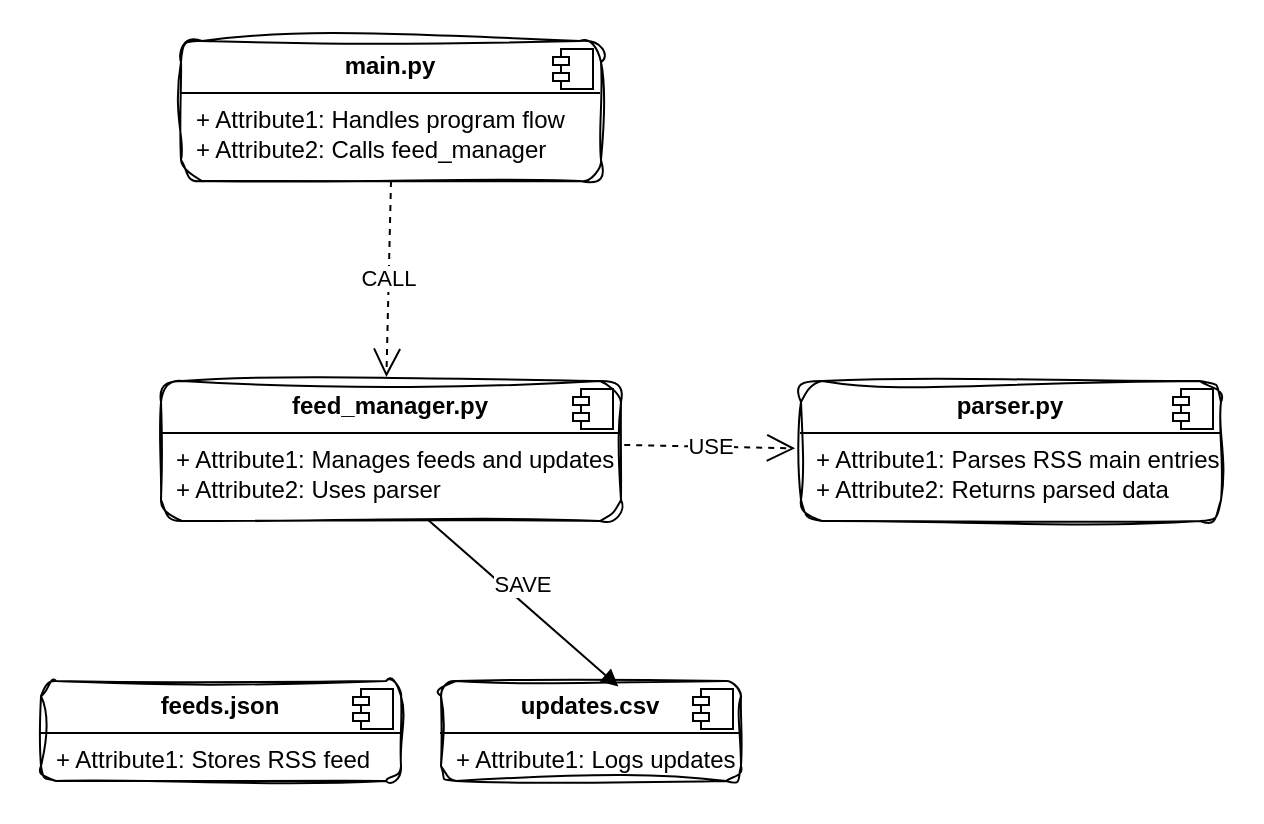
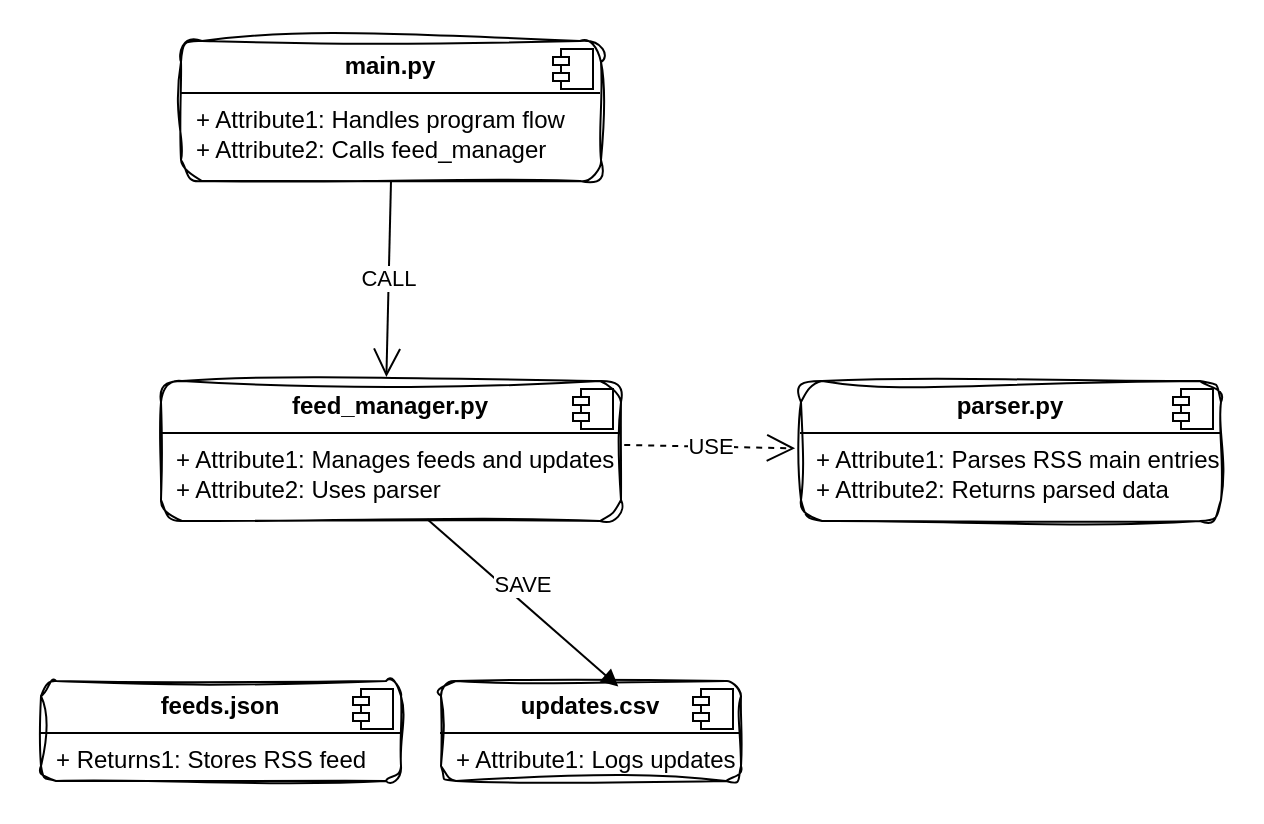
edge "main.py + Attribute1: Handles program flow + Attribute2: Calls feed_manager" -> "feed_manager.py + Attribute1: Manages feeds and updates + Attribute2: Uses parser": style dashed -> solid
node "feeds.json + Attribute1: Stores RSS feed URLs": label "feeds.json + Attribute1: Stores RSS feed URLs" -> "feeds.json + Returns1: Stores RSS feed URLs"
